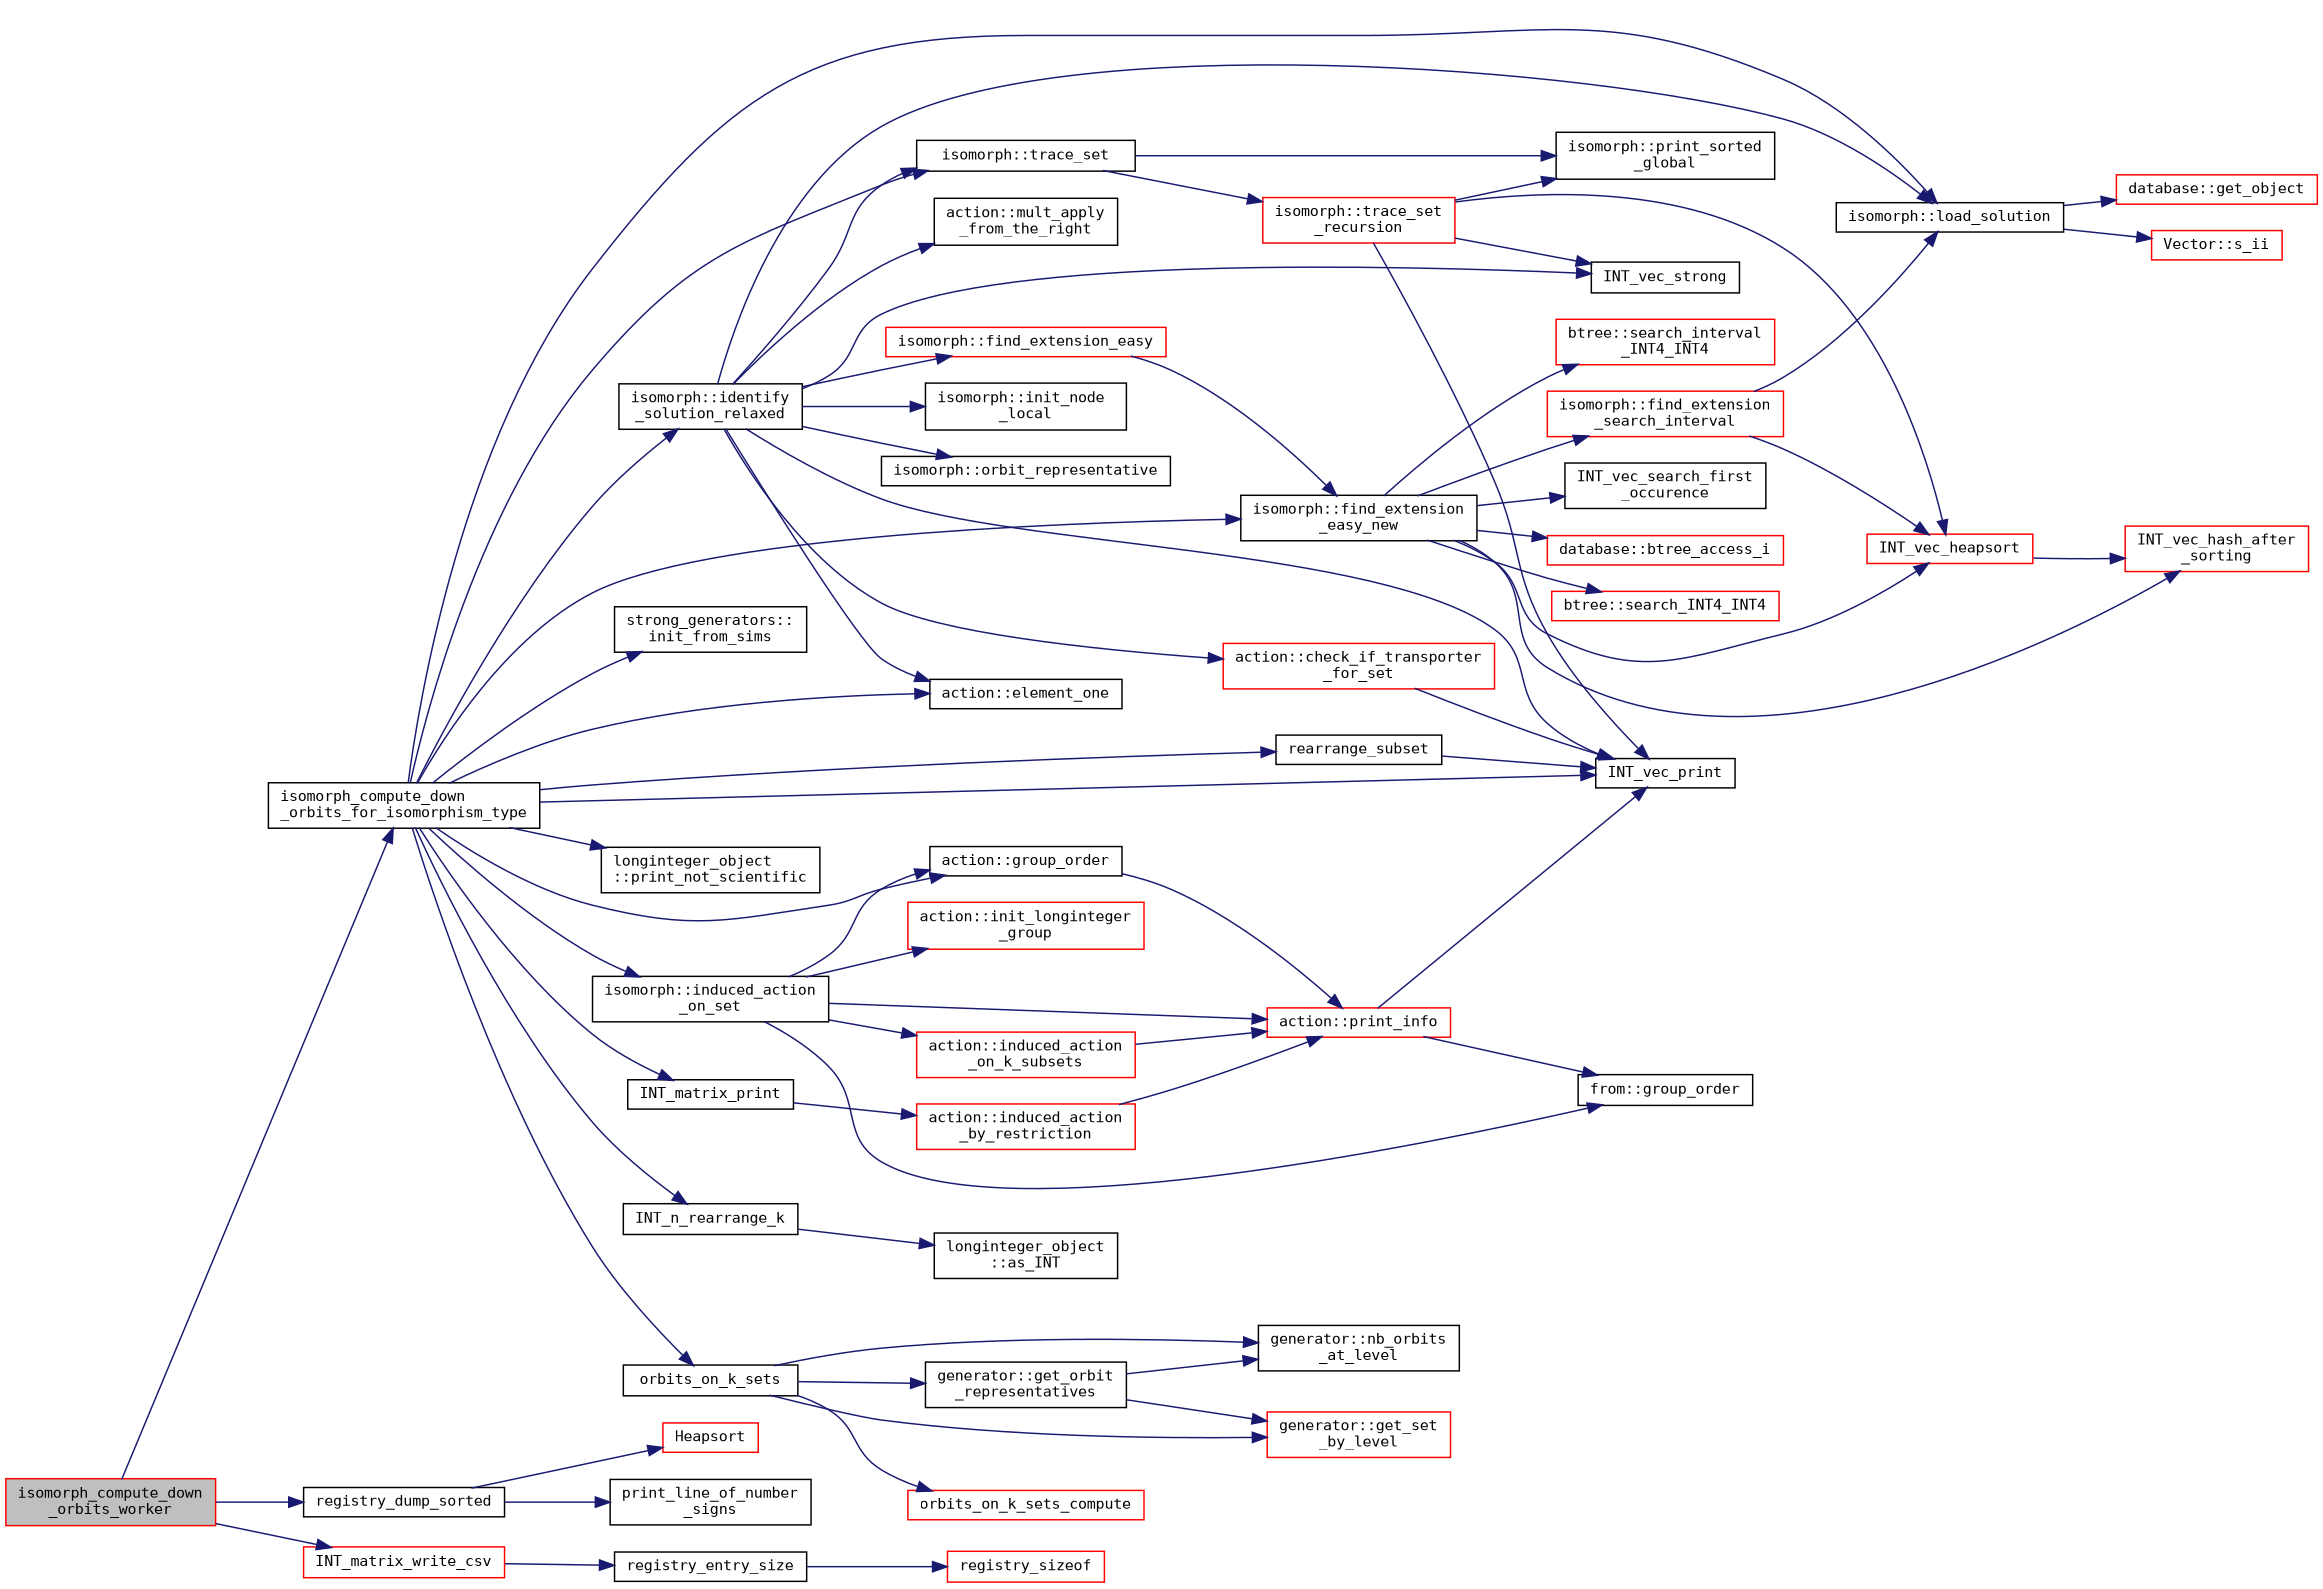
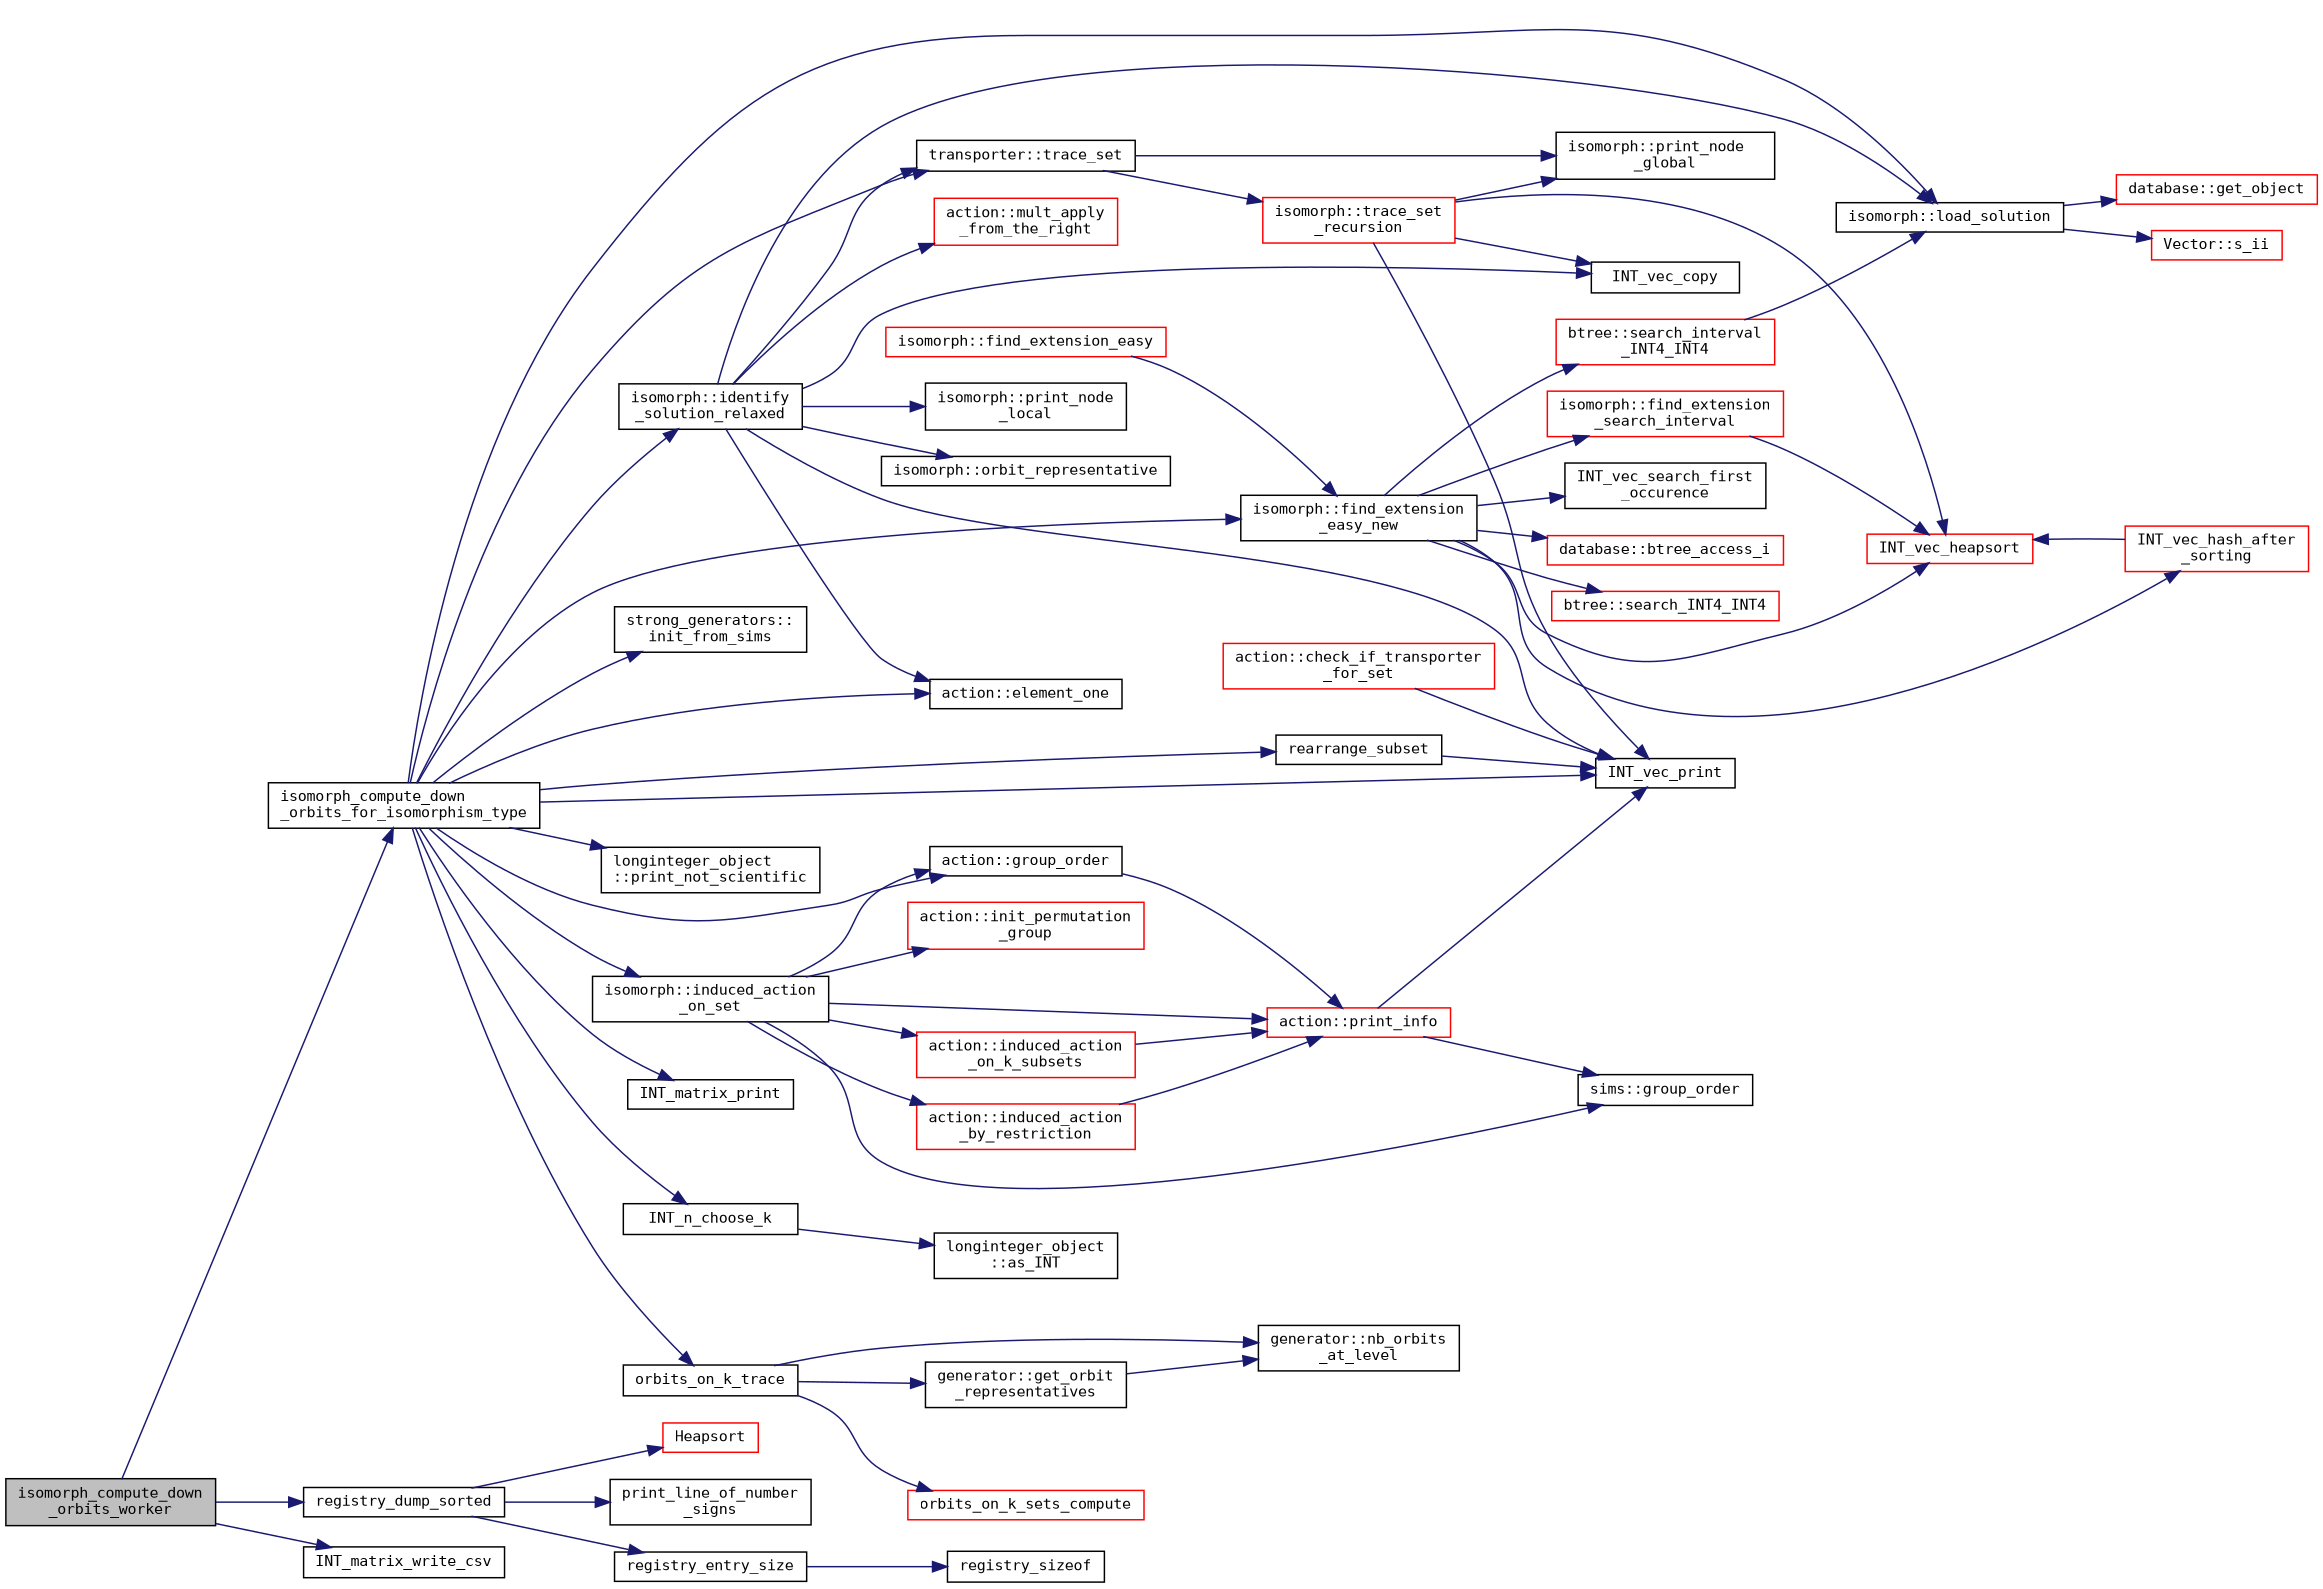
node "isomorph::trace_set": label "isomorph::trace_set" -> "transporter::trace_set"
node "isomorph::print_sorted _global": label "isomorph::print_sorted _global" -> "isomorph::print_node _global"
node "action::mult_apply _from_the_right": color black -> red
node "INT_vec_strong": label "INT_vec_strong" -> "INT_vec_copy"
edge "isomorph::find_extension _search_interval" -> "isomorph::load_solution": now "btree::search_interval _INT4_INT4" -> "isomorph::load_solution"
edge "isomorph::identify _solution_relaxed" -> "isomorph::find_extension_easy": removed
node "isomorph::init_node _local": label "isomorph::init_node _local" -> "isomorph::print_node _local"
edge "INT_vec_heapsort" -> "INT_vec_hash_after _sorting": reversed
edge "isomorph::identify _solution_relaxed" -> "action::check_if_transporter _for_set": removed
node "action::init_longinteger _group": label "action::init_longinteger _group" -> "action::init_permutation _group"
node "from::group_order": label "from::group_order" -> "sims::group_order"
edge "INT_matrix_print" -> "action::induced_action _by_restriction": now "isomorph::induced_action _on_set" -> "action::induced_action _by_restriction"
node "INT_n_rearrange_k": label "INT_n_rearrange_k" -> "INT_n_choose_k"
node "orbits_on_k_sets": label "orbits_on_k_sets" -> "orbits_on_k_trace"
node "generator::get_set _by_level": removed
node "isomorph_compute_down _orbits_worker": color red -> black
node "INT_matrix_write_csv": color red -> black
edge "INT_matrix_write_csv" -> "registry_entry_size": now "registry_dump_sorted" -> "registry_entry_size"
node "registry_sizeof": color red -> black
